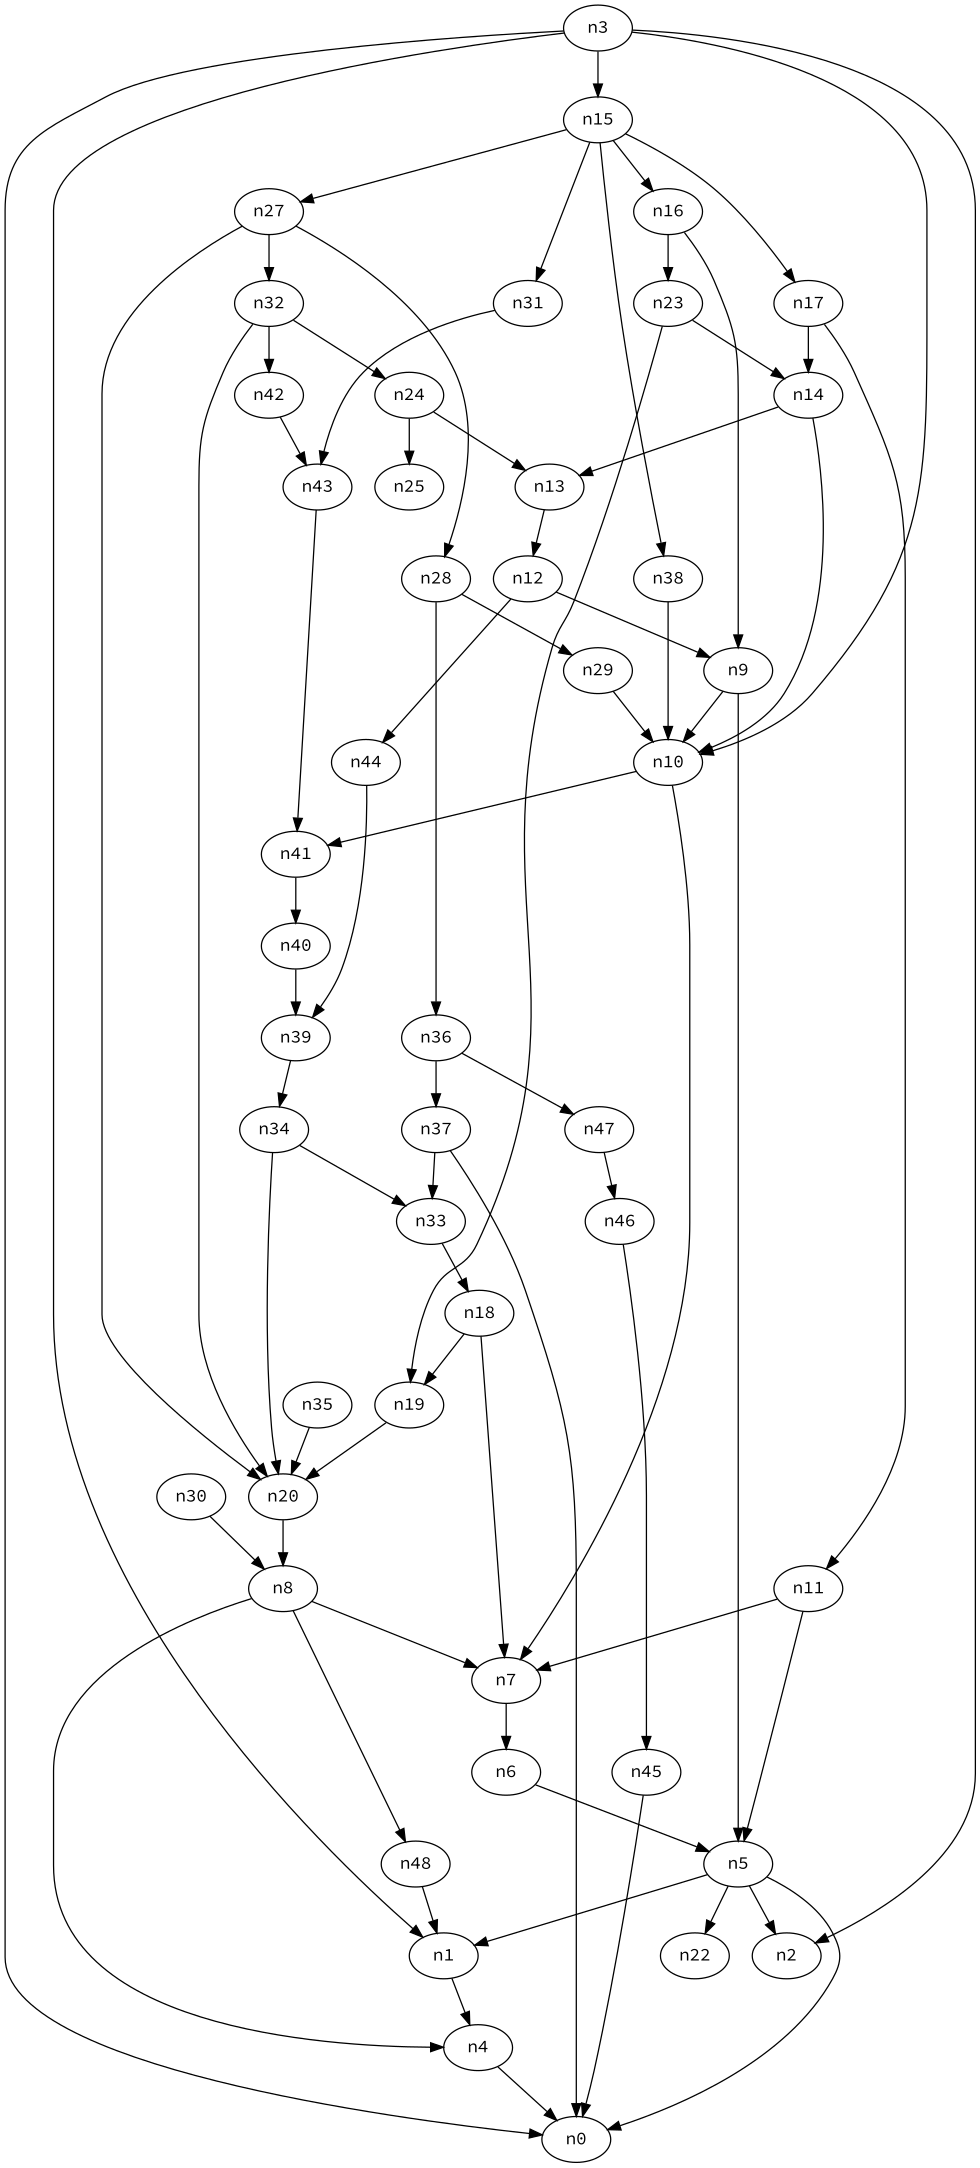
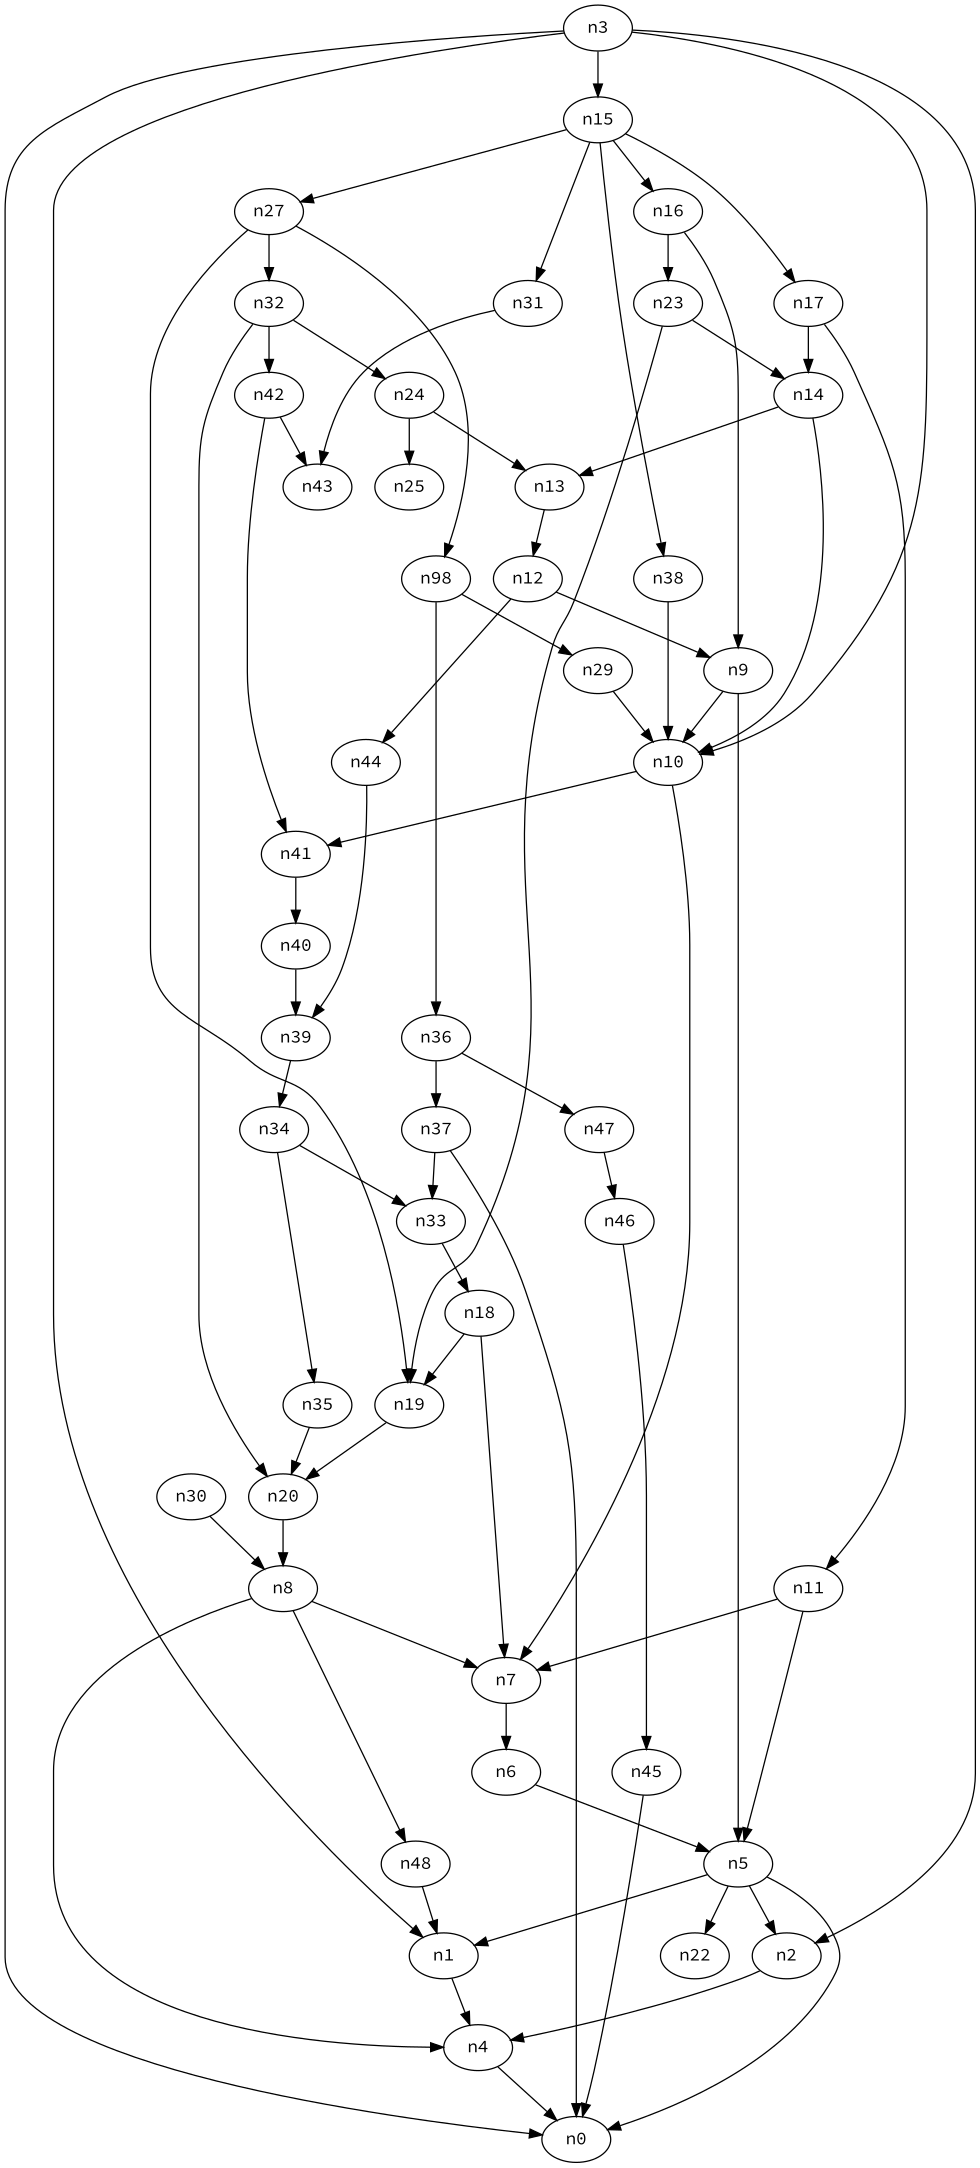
node "n28": label "n28" -> "n98"
edge "n43" -> "n41": now "n42" -> "n41"
edge "n27" -> "n20": now "n27" -> "n19"
edge "n34" -> "n20": now "n34" -> "n35"
edge "n2" -> "n4": added
